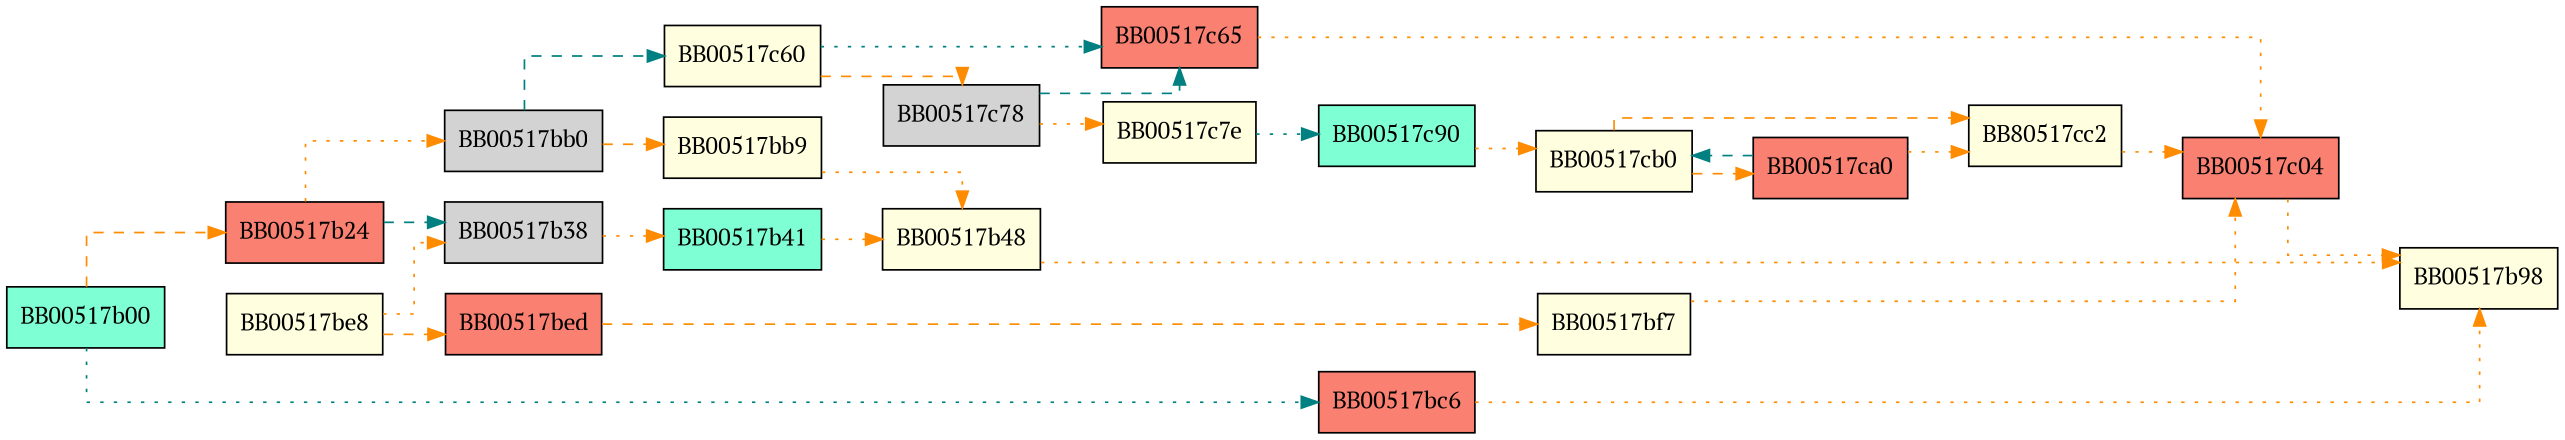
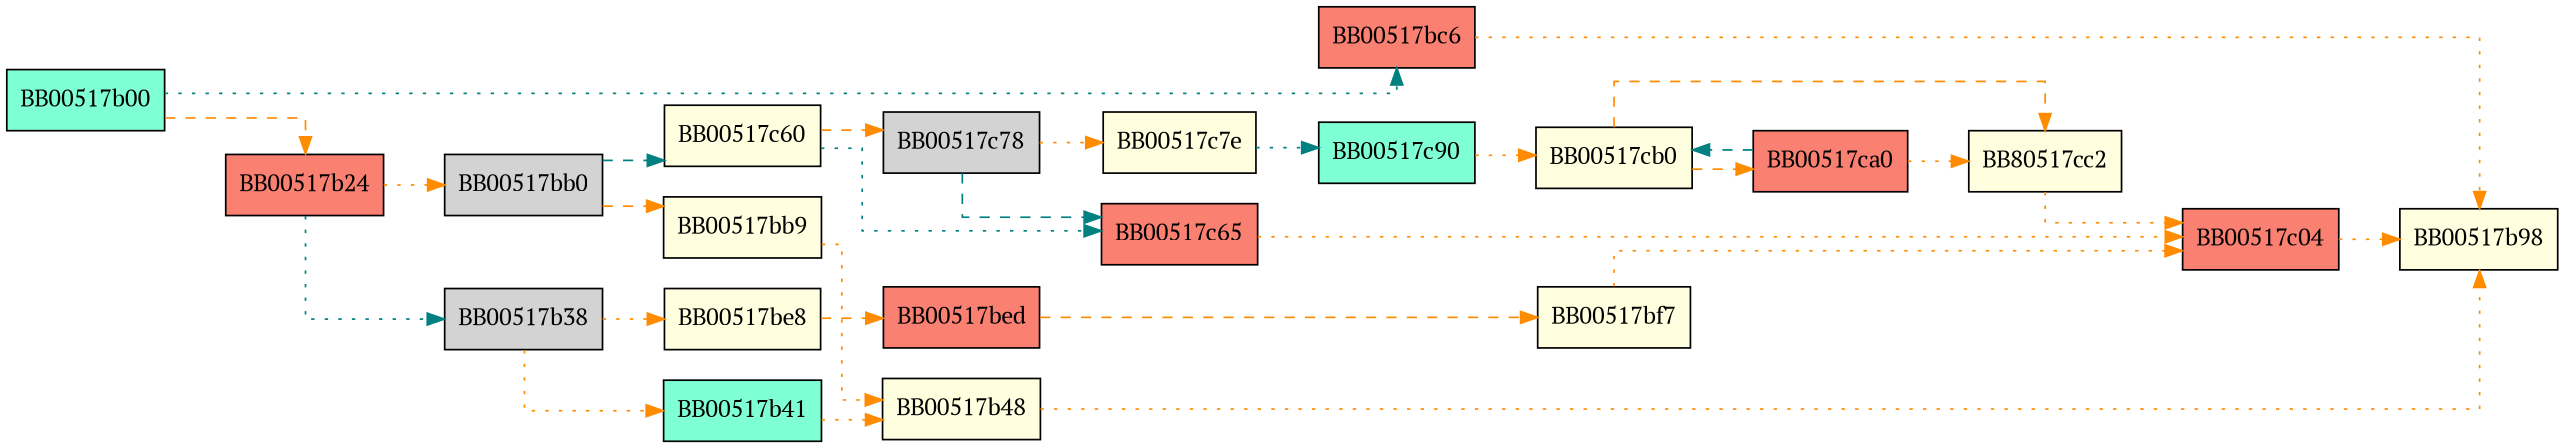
edge "BB00517b24" -> "BB00517b38": style dashed -> dotted
edge "BB00517be8" -> "BB00517b38": reversed
